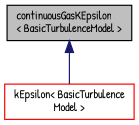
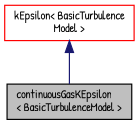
edge "kEpsilon< BasicTurbulence Model >" -> "continuousGasKEpsilon < BasicTurbulenceModel >": reversed
